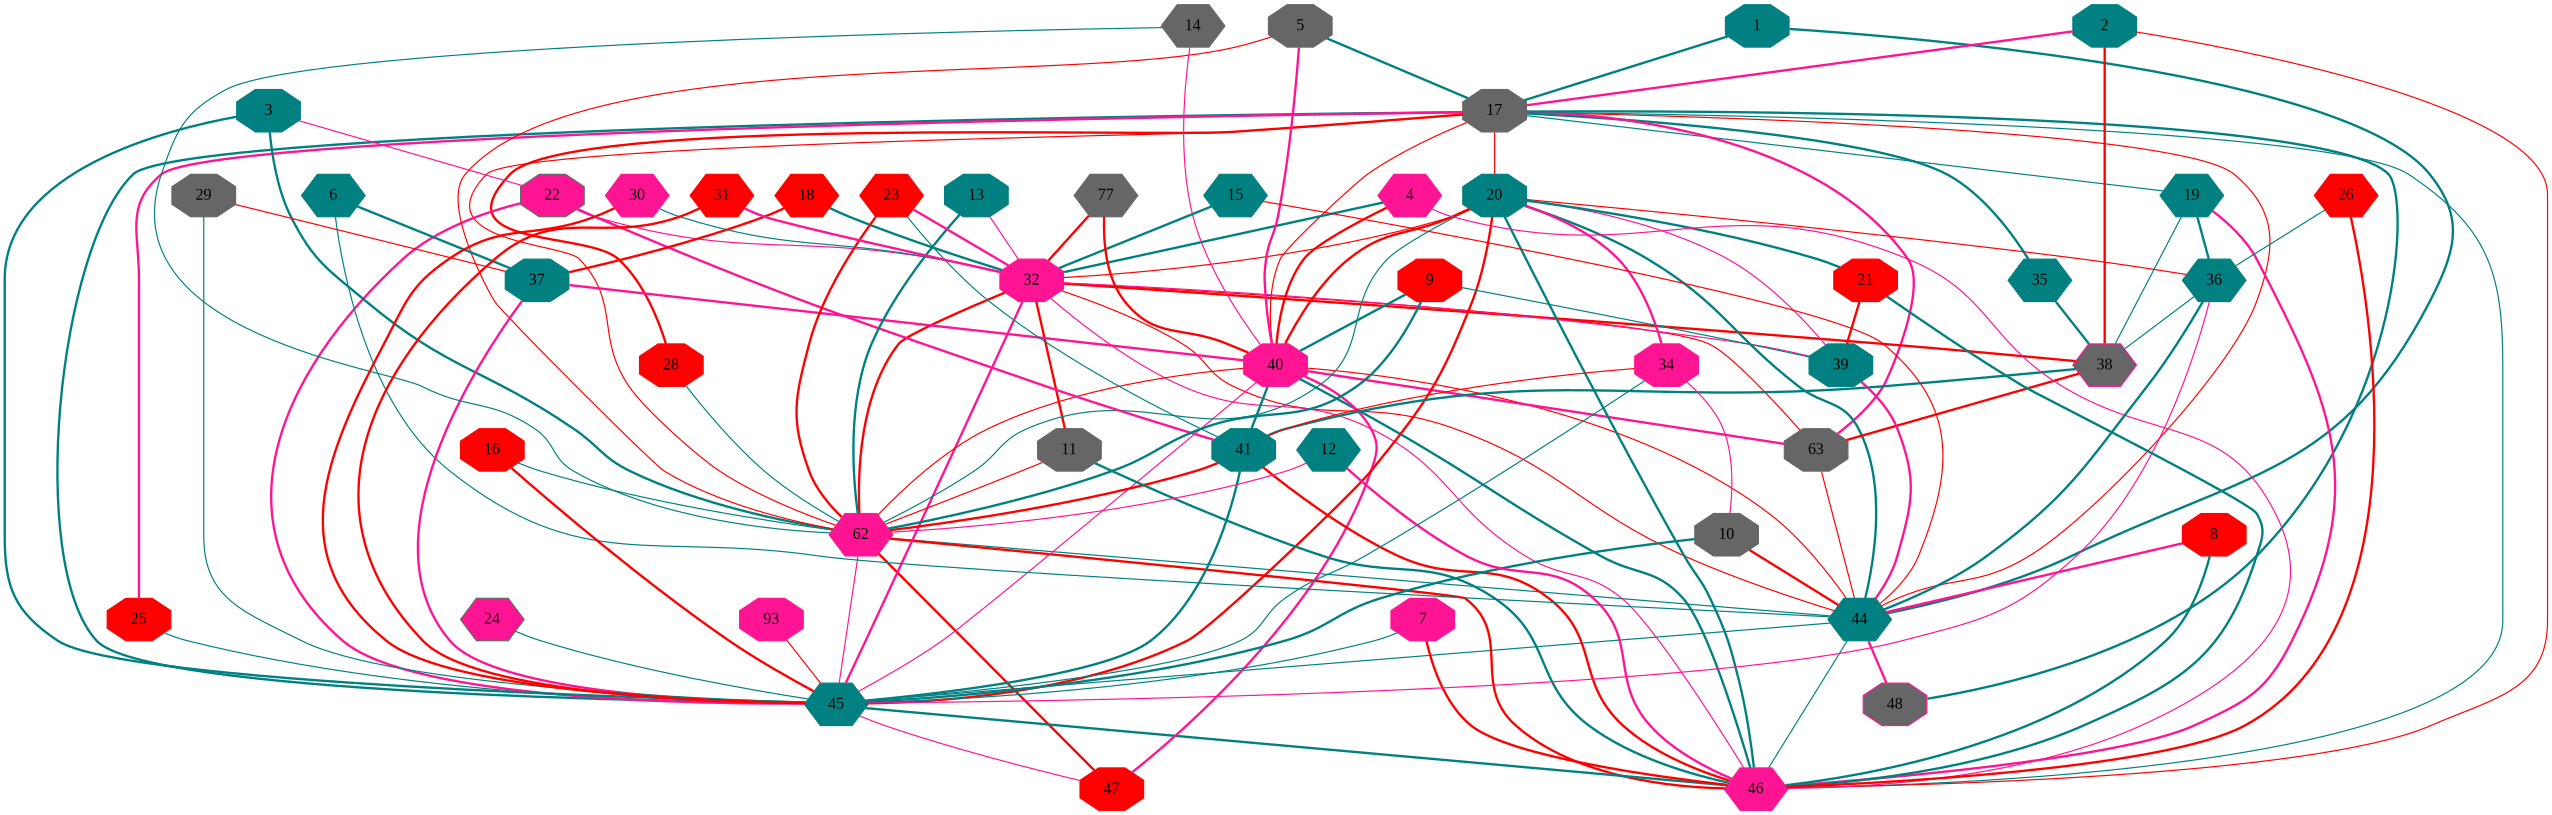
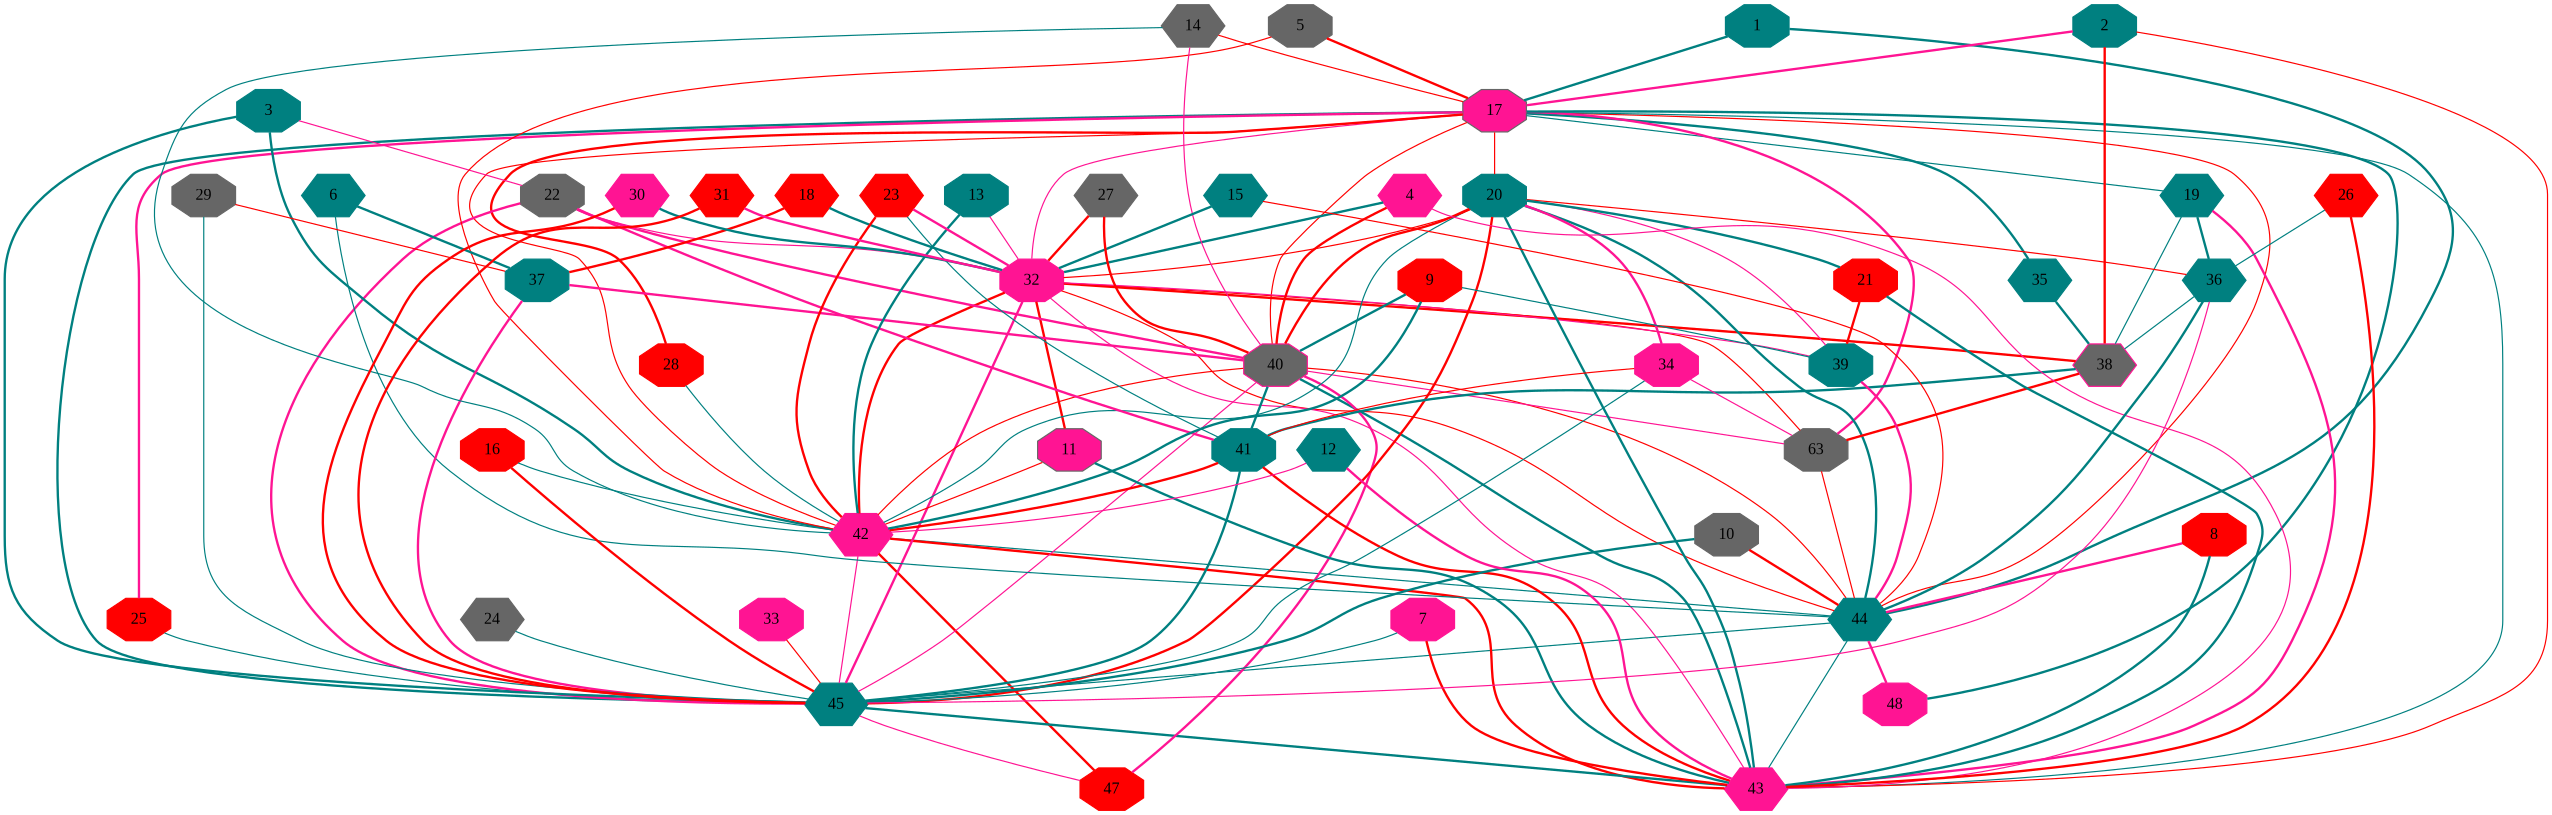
edge "5" -- "17": color teal -> red
edge "14" -- "17": added
node "17": fillcolor gray40 -> deeppink
edge "17" -- "32": added
node "22": fillcolor deeppink -> gray40
node "77": label "77" -> "27"
edge "5" -- "40": now "22" -- "40"
edge "30" -- "32": style solid -> bold
node "40": fillcolor deeppink -> gray40
edge "40" -- "63": style bold -> solid
edge "34" -- "10": now "34" -- "63"
node "11": fillcolor gray40 -> deeppink
node "62": label "62" -> "42"
node "24": fillcolor deeppink -> gray40
node "93": label "93" -> "33"
node "48": fillcolor gray40 -> deeppink
node "46": label "46" -> "43"
